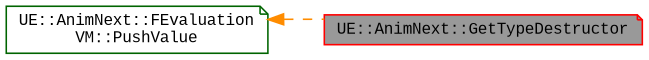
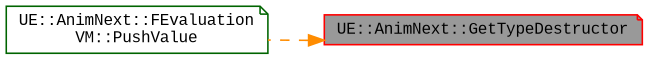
edge "UE::AnimNext::GetTypeDestructor" -> "UE::AnimNext::FEvaluation VM::PushValue": reversed
